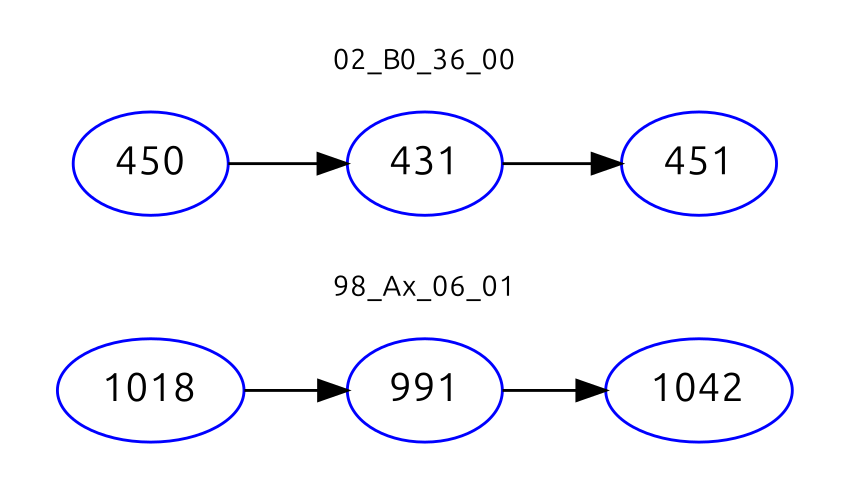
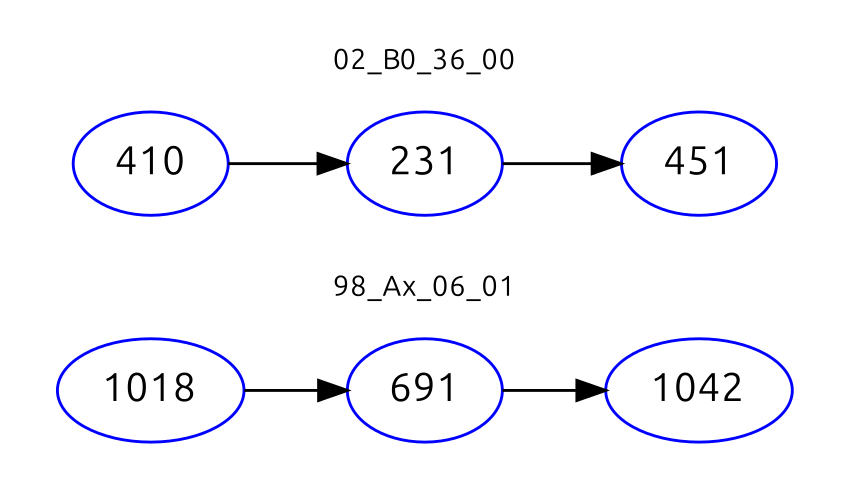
node "450": label "450" -> "410"
node "431": label "431" -> "231"
node "991": label "991" -> "691"
